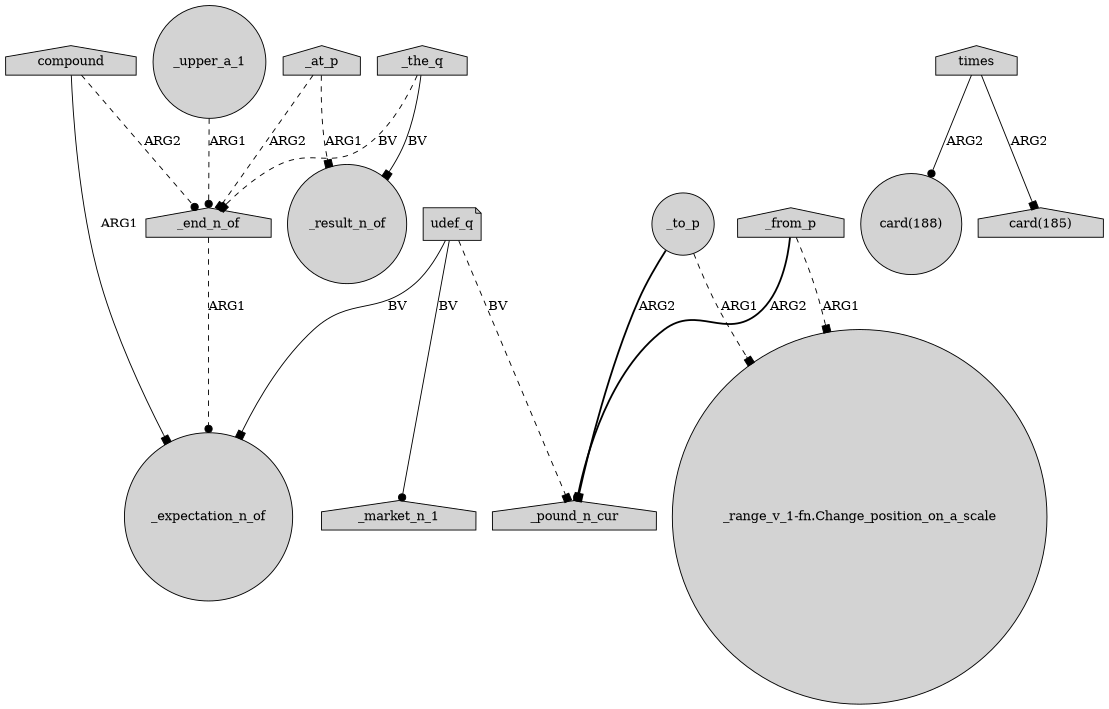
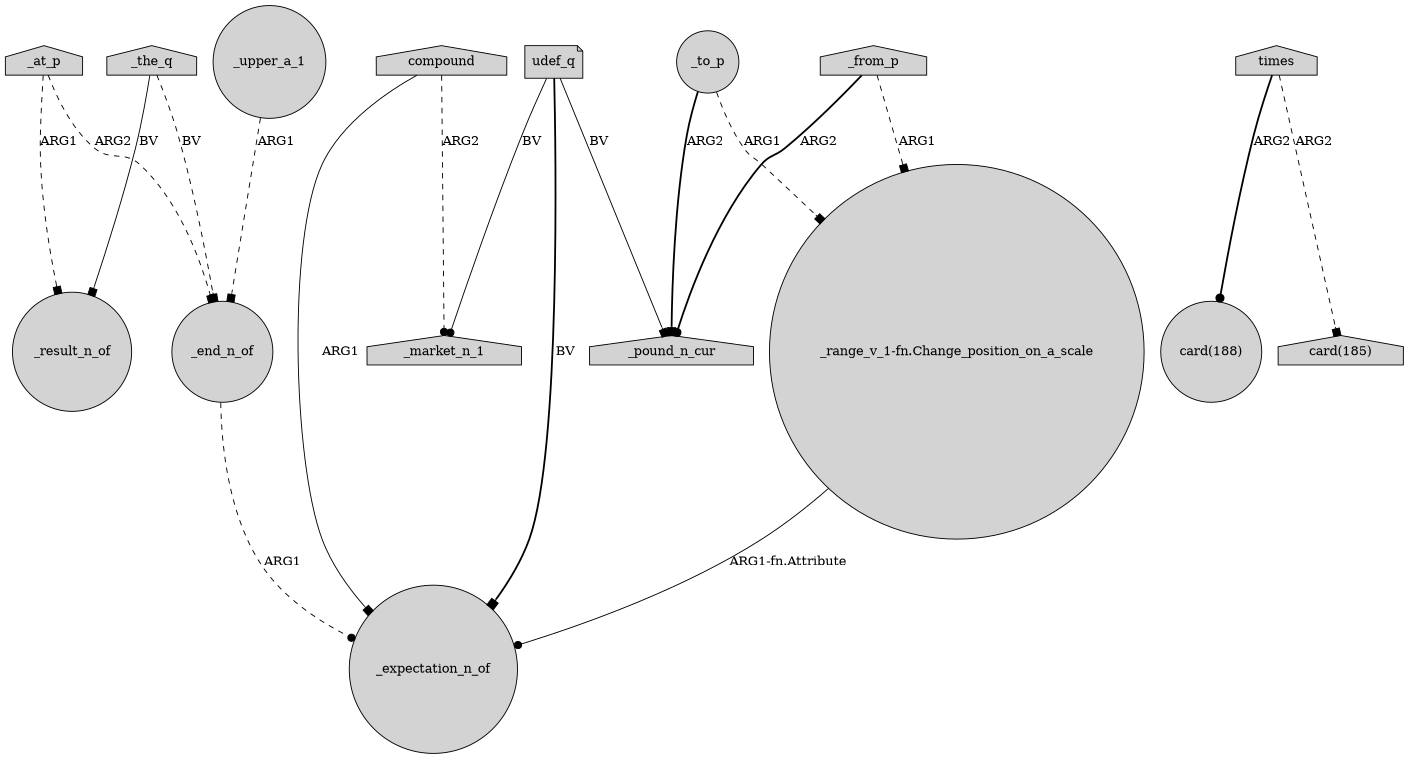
edge "times" -> "card(188)": style solid -> bold
edge "times" -> "card(185)": style solid -> dashed
edge "compound" -> "_end_n_of": now "compound" -> "_market_n_1"
edge "_upper_a_1" -> "_end_n_of": arrowhead dot -> box
node "_end_n_of": shape house -> circle
edge "udef_q" -> "_expectation_n_of": style solid -> bold
edge "udef_q" -> "_pound_n_cur": style dashed -> solid
edge "_range_v_1-fn.Change_position_on_a_scale" -> "_expectation_n_of": added, label "ARG1-fn.Attribute"
